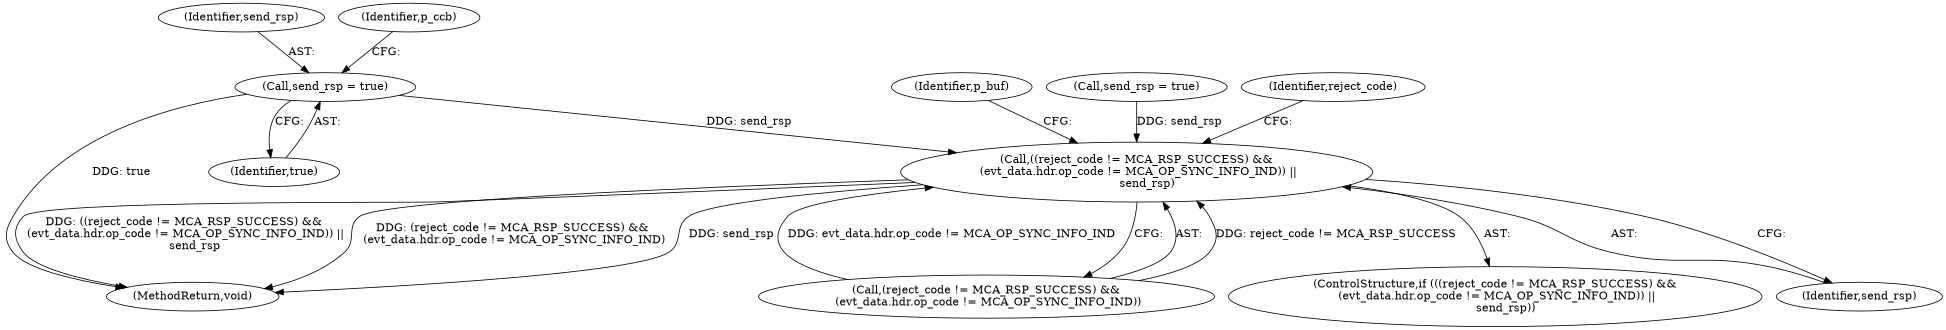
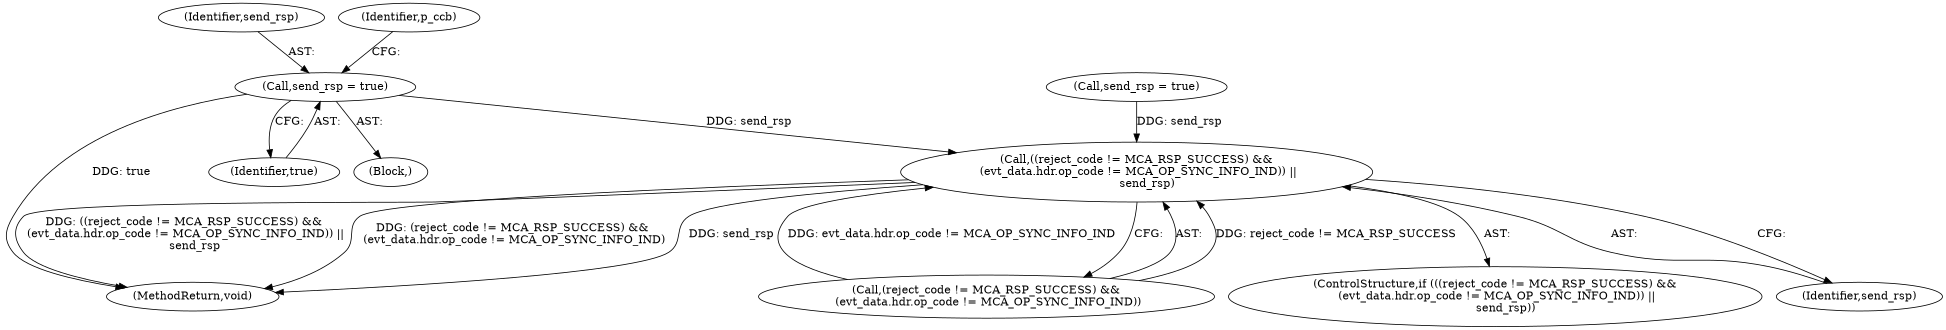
node "(Identifier,p_buf)": removed
node "(Identifier,reject_code)": removed
node "(Block,)": added
